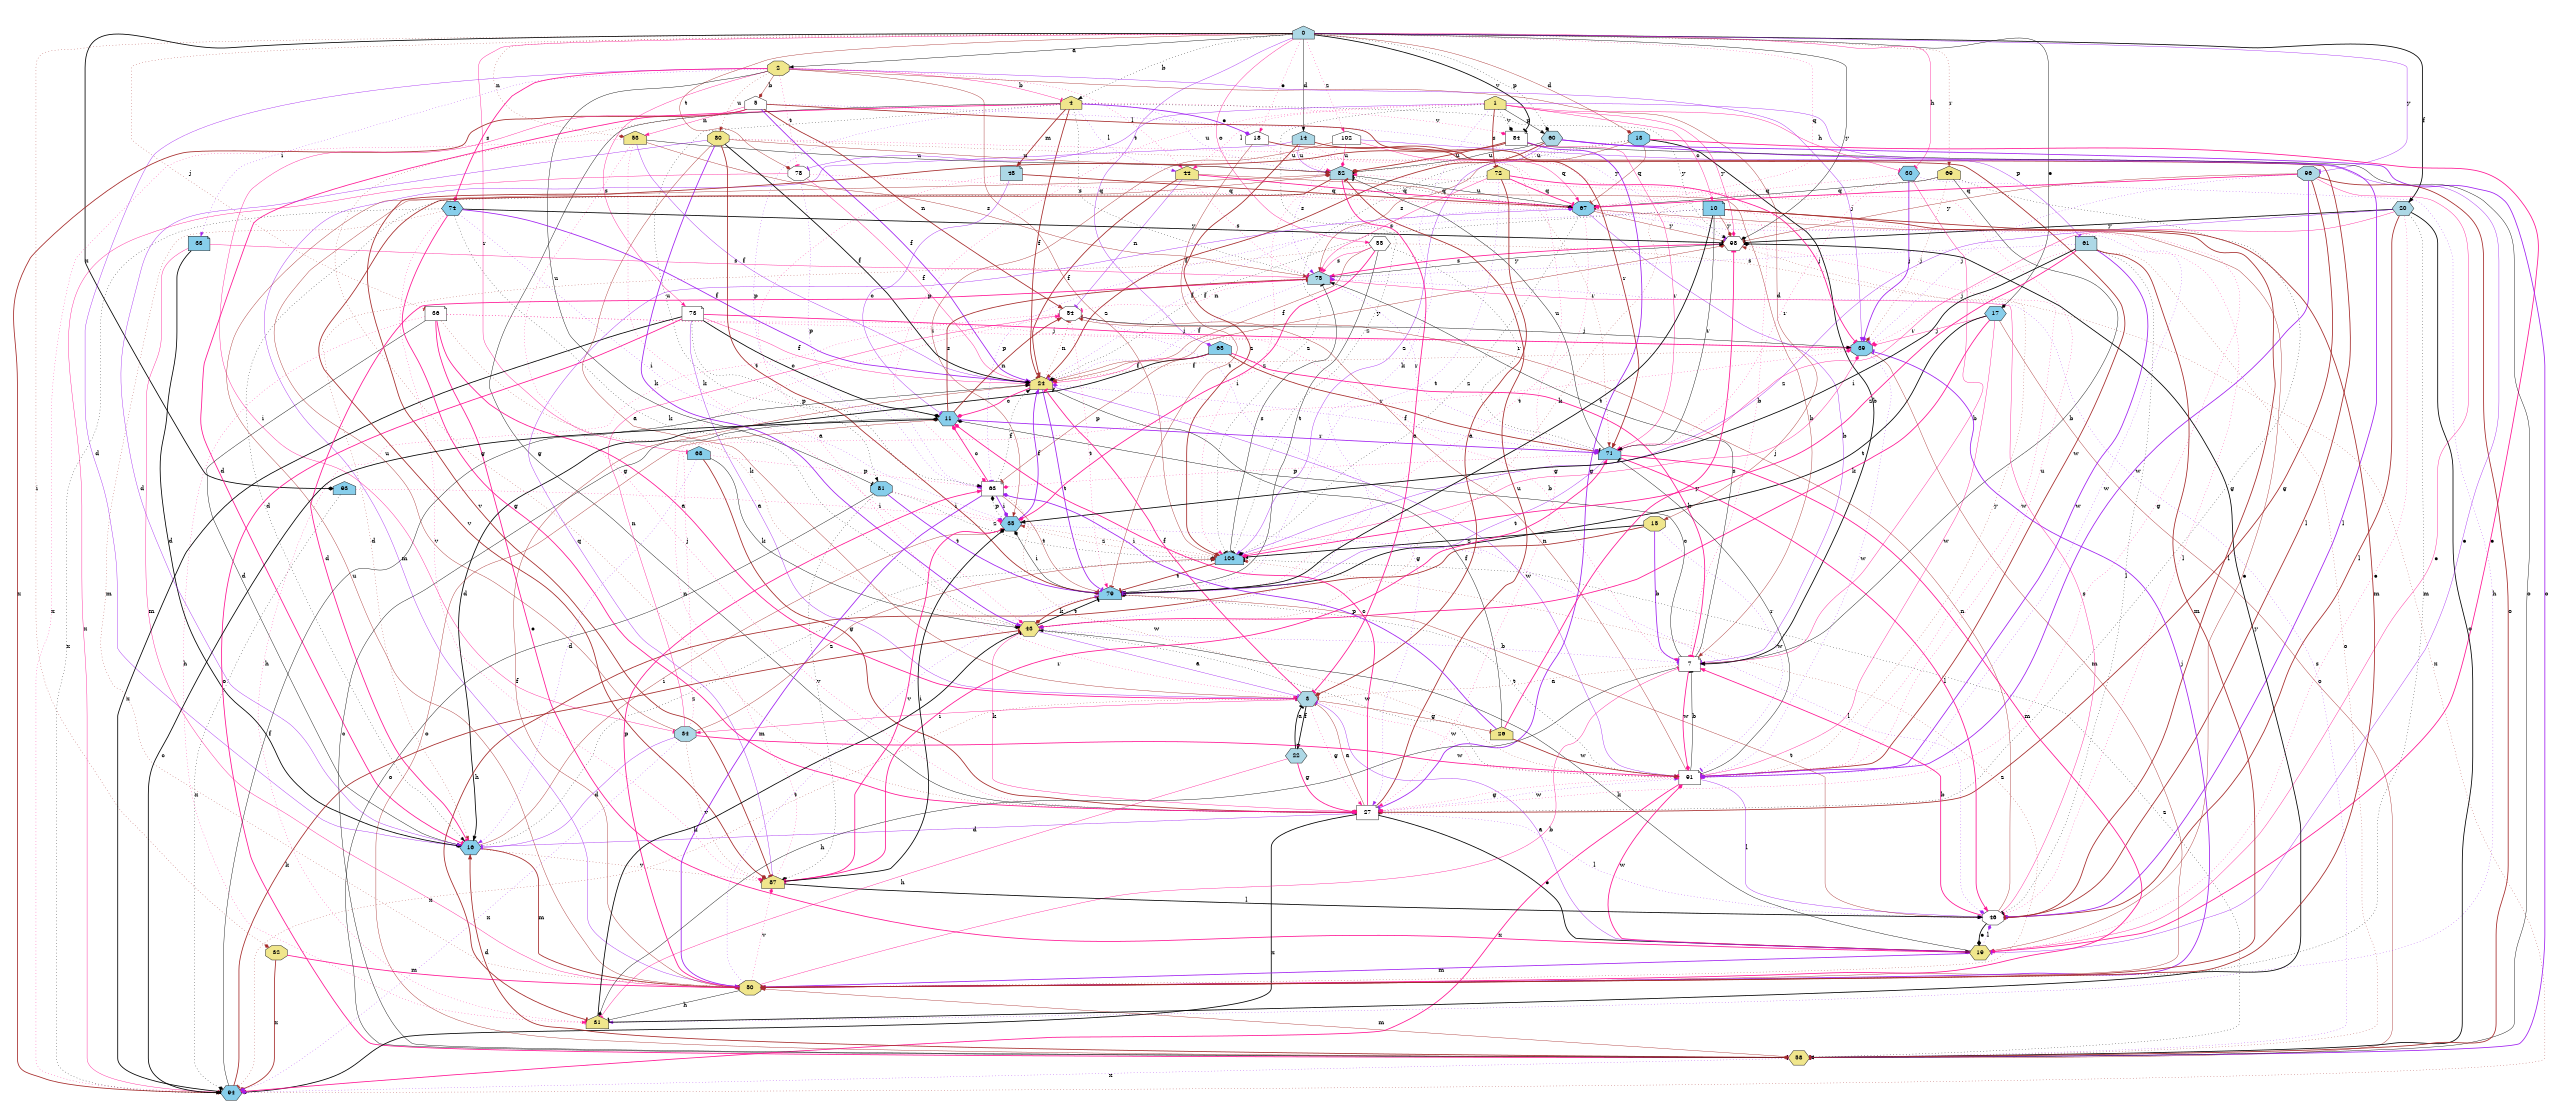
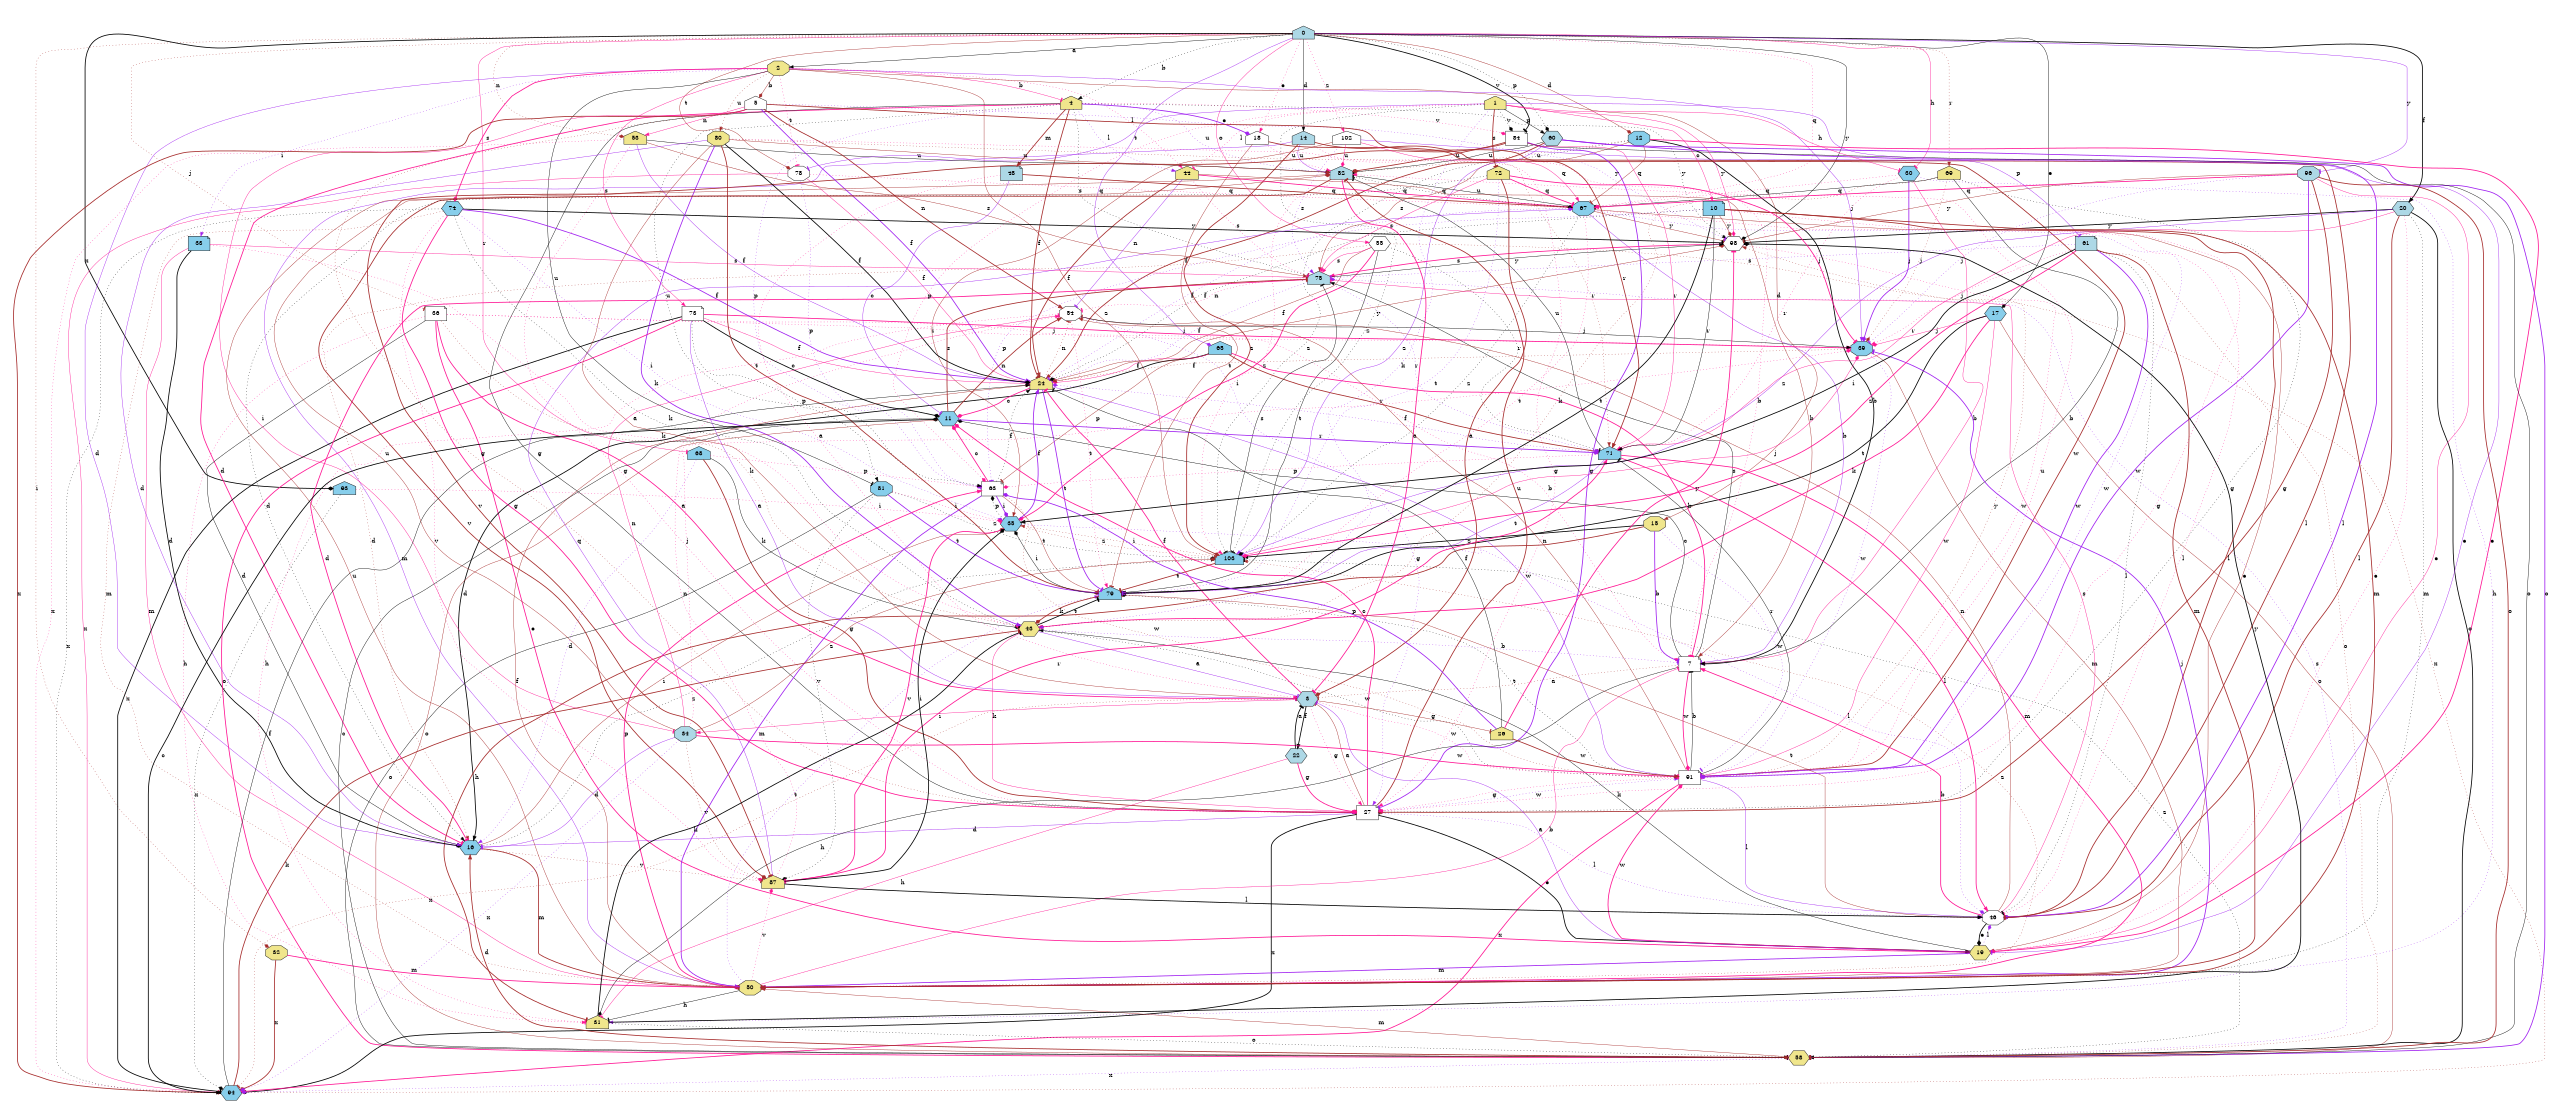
edge "1" -> "44": arrowhead normal -> tee
node "13": label "13" -> "12"
edge "53" -> "43": now "33" -> "43"
edge "31" -> "58": added, label "o"
